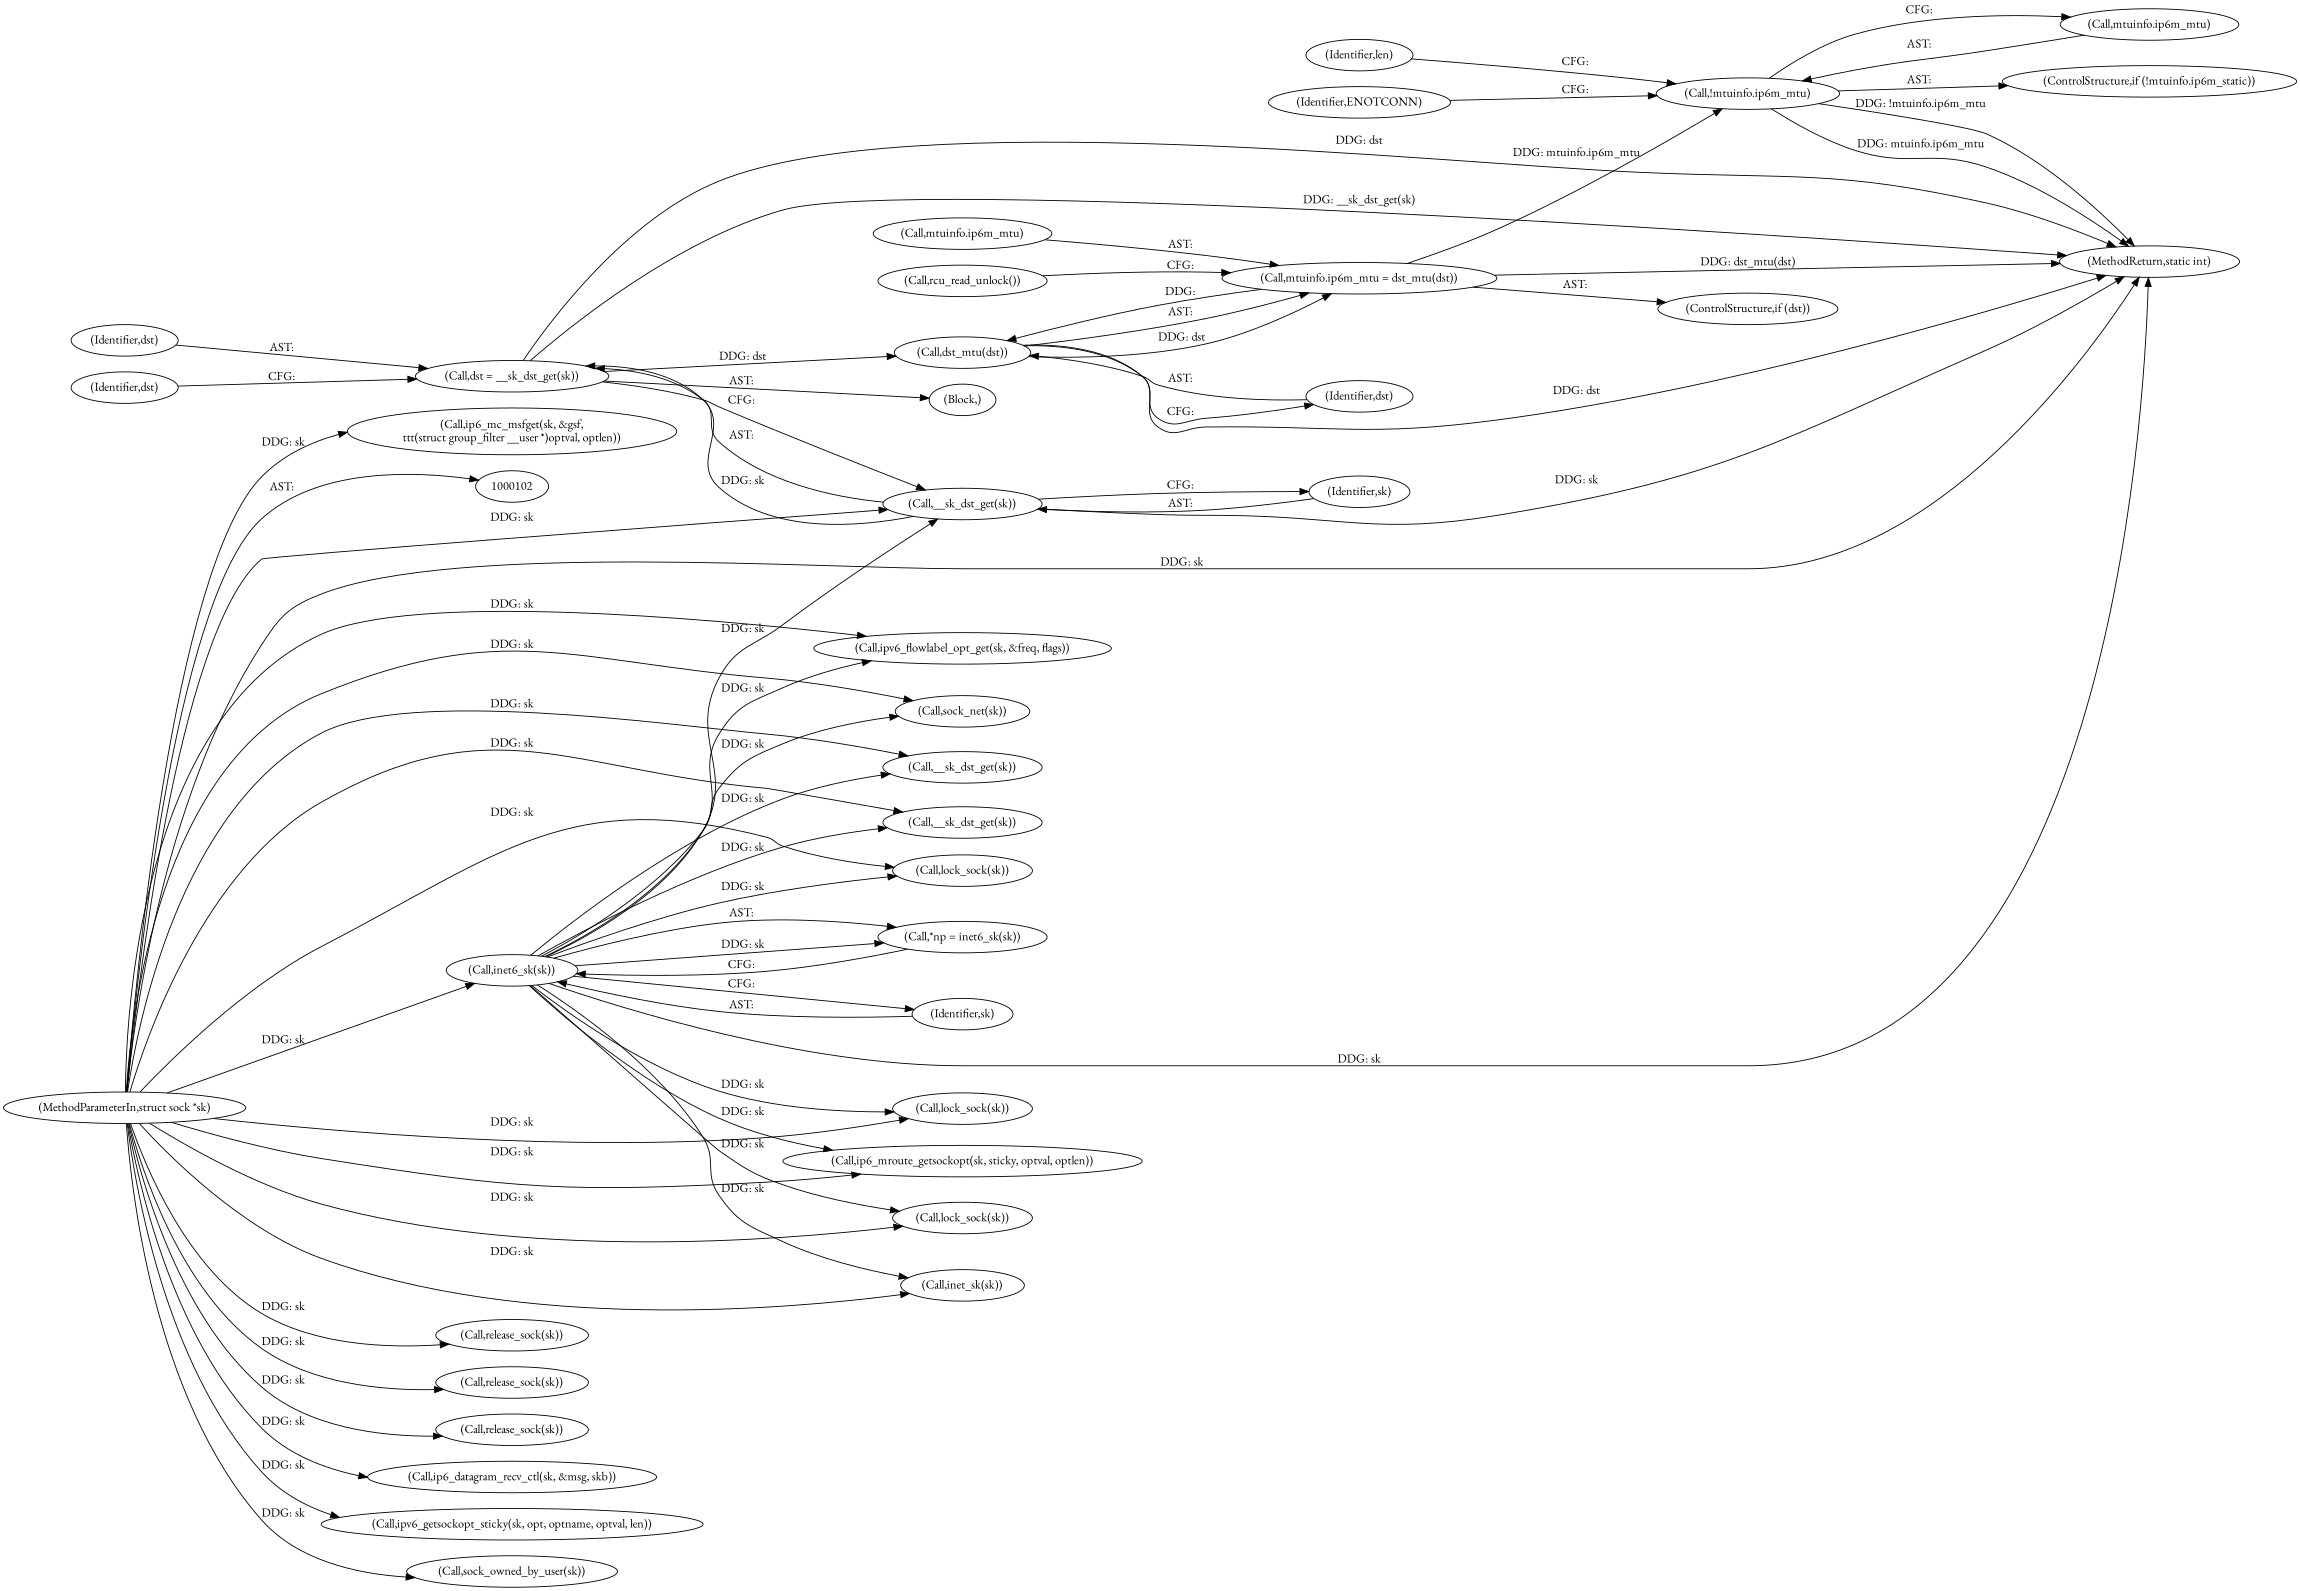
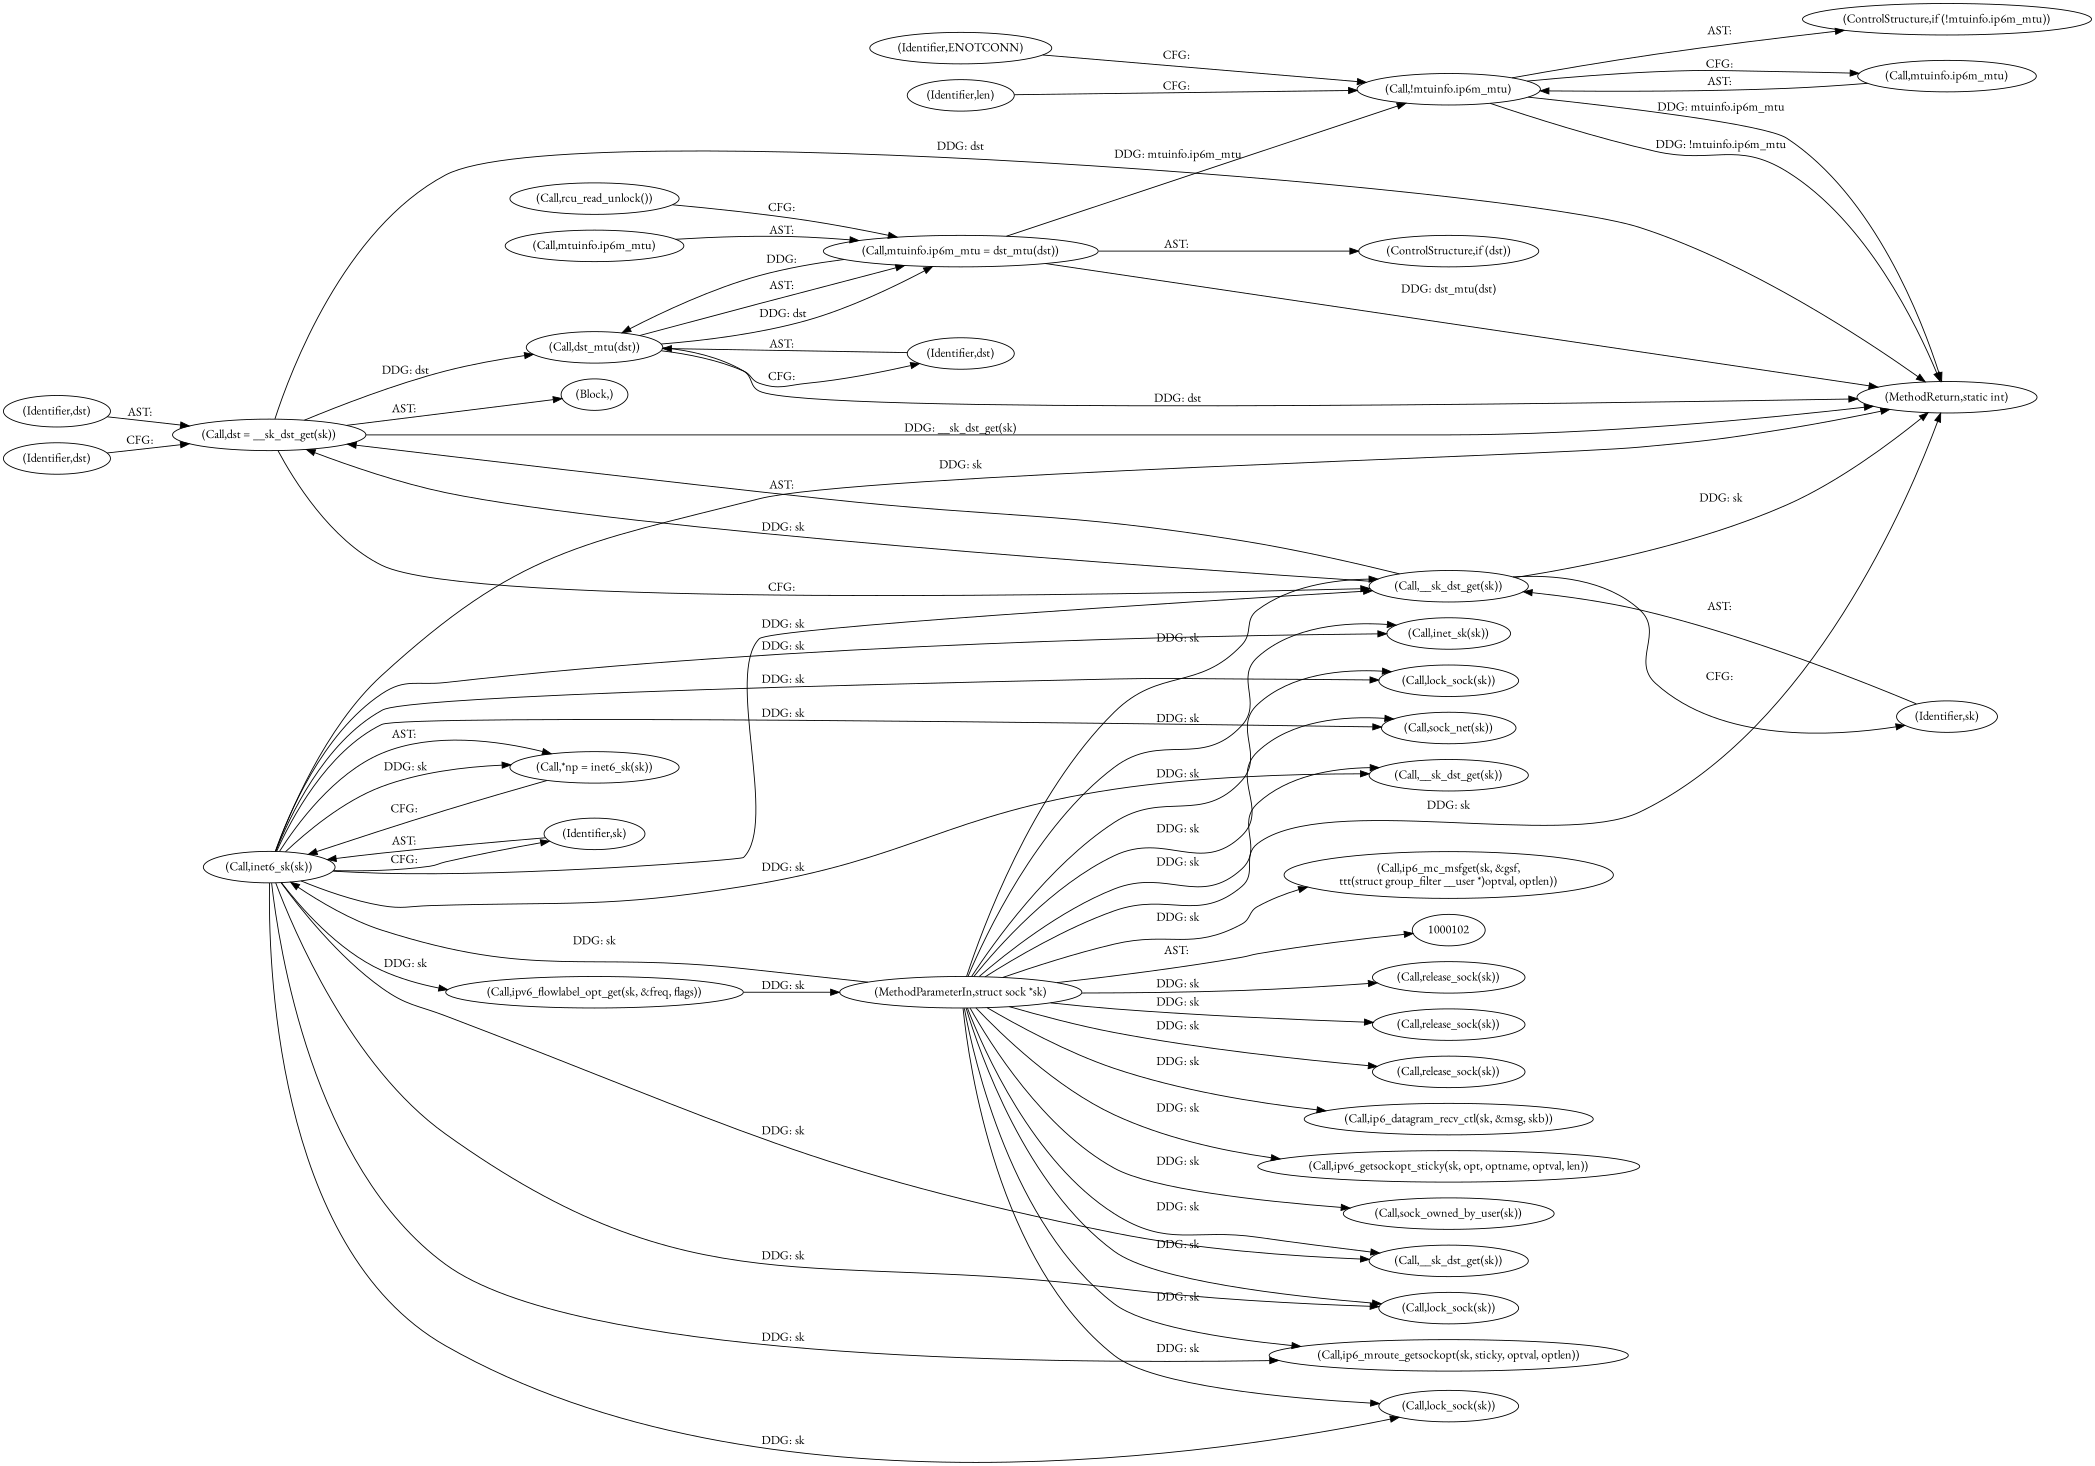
node "(ControlStructure,if (!mtuinfo.ip6m_static))": label "(ControlStructure,if (!mtuinfo.ip6m_static))" -> "(ControlStructure,if (!mtuinfo.ip6m_mtu))"
edge "(MethodParameterIn,struct sock *sk)" -> "(Call,ipv6_flowlabel_opt_get(sk, &freq, flags))": reversed
